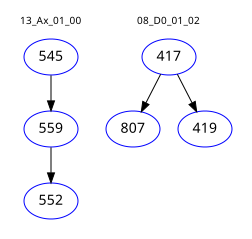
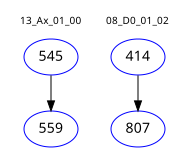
node "417": label "417" -> "414"
node "419": removed
node "552": removed
